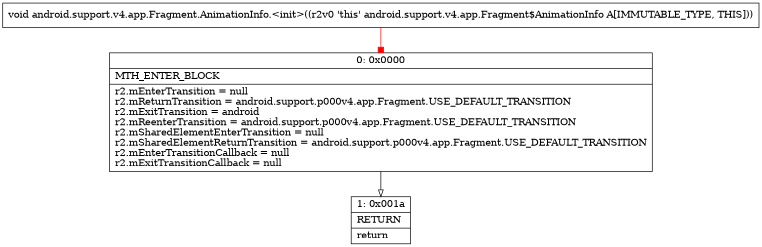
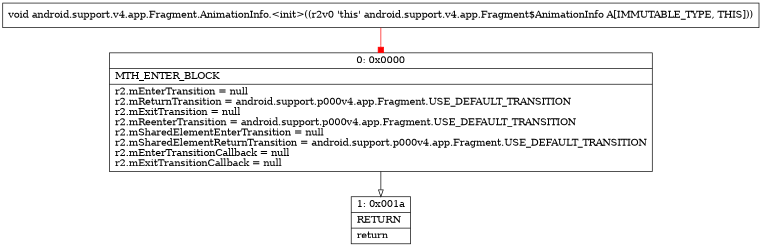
node "0: 0x0000": text "r2.mExitTransition = android" -> "r2.mExitTransition = null"
